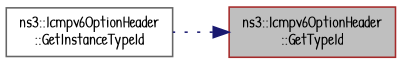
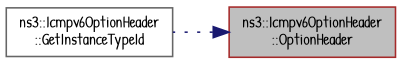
node "ns3::Icmpv6OptionHeader ::GetTypeId": label "ns3::Icmpv6OptionHeader ::GetTypeId" -> "ns3::Icmpv6OptionHeader ::OptionHeader"
